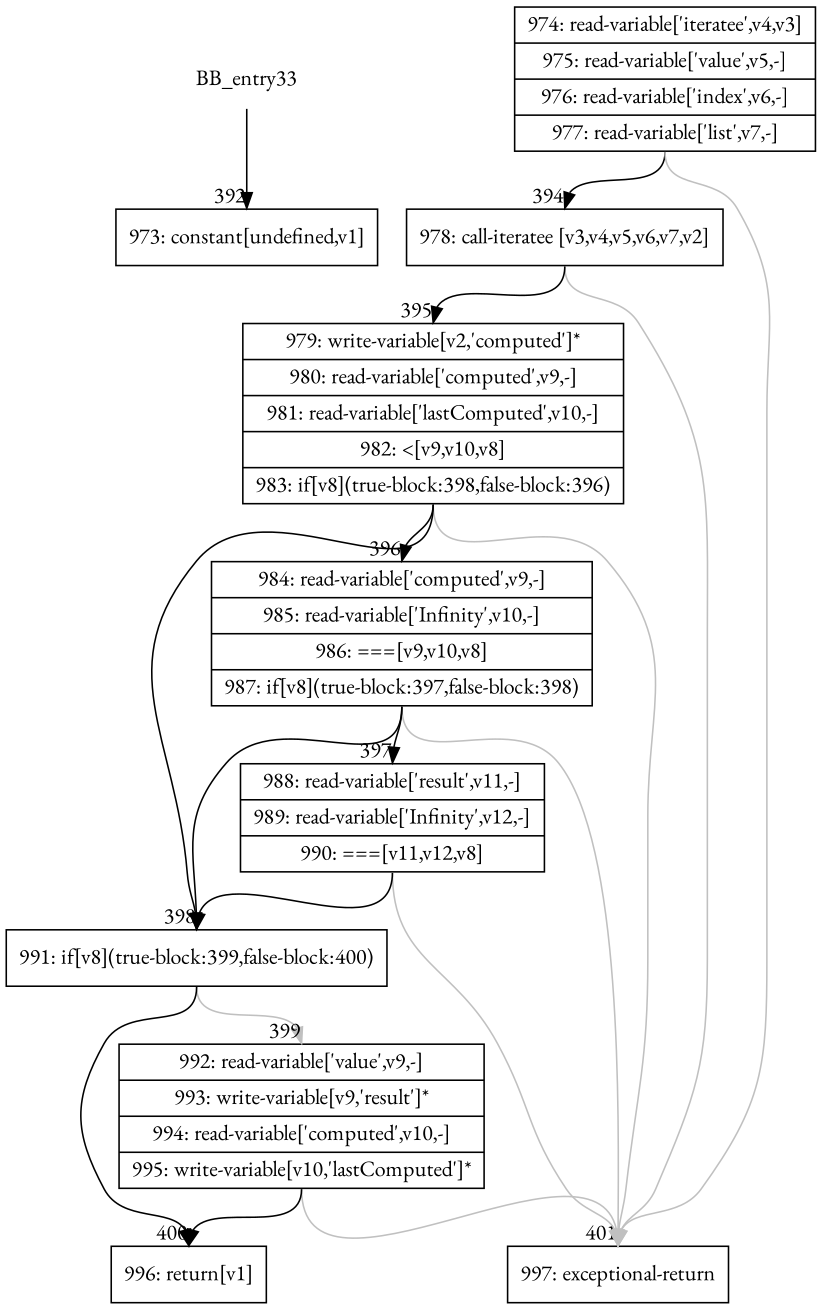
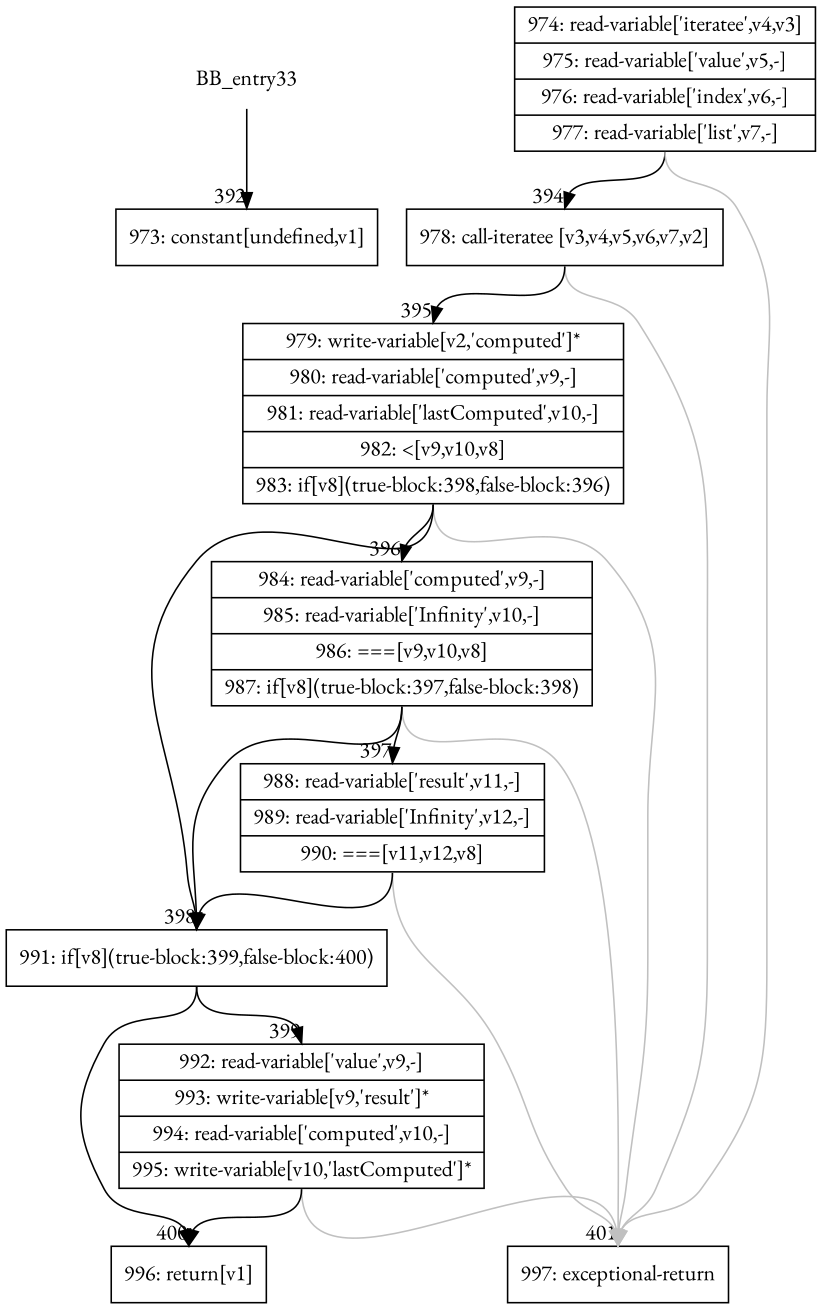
edge "991: if[v8](true-block:399,false-block:400)" -> "992: read-variable['value',v9,-]": color gray -> black
